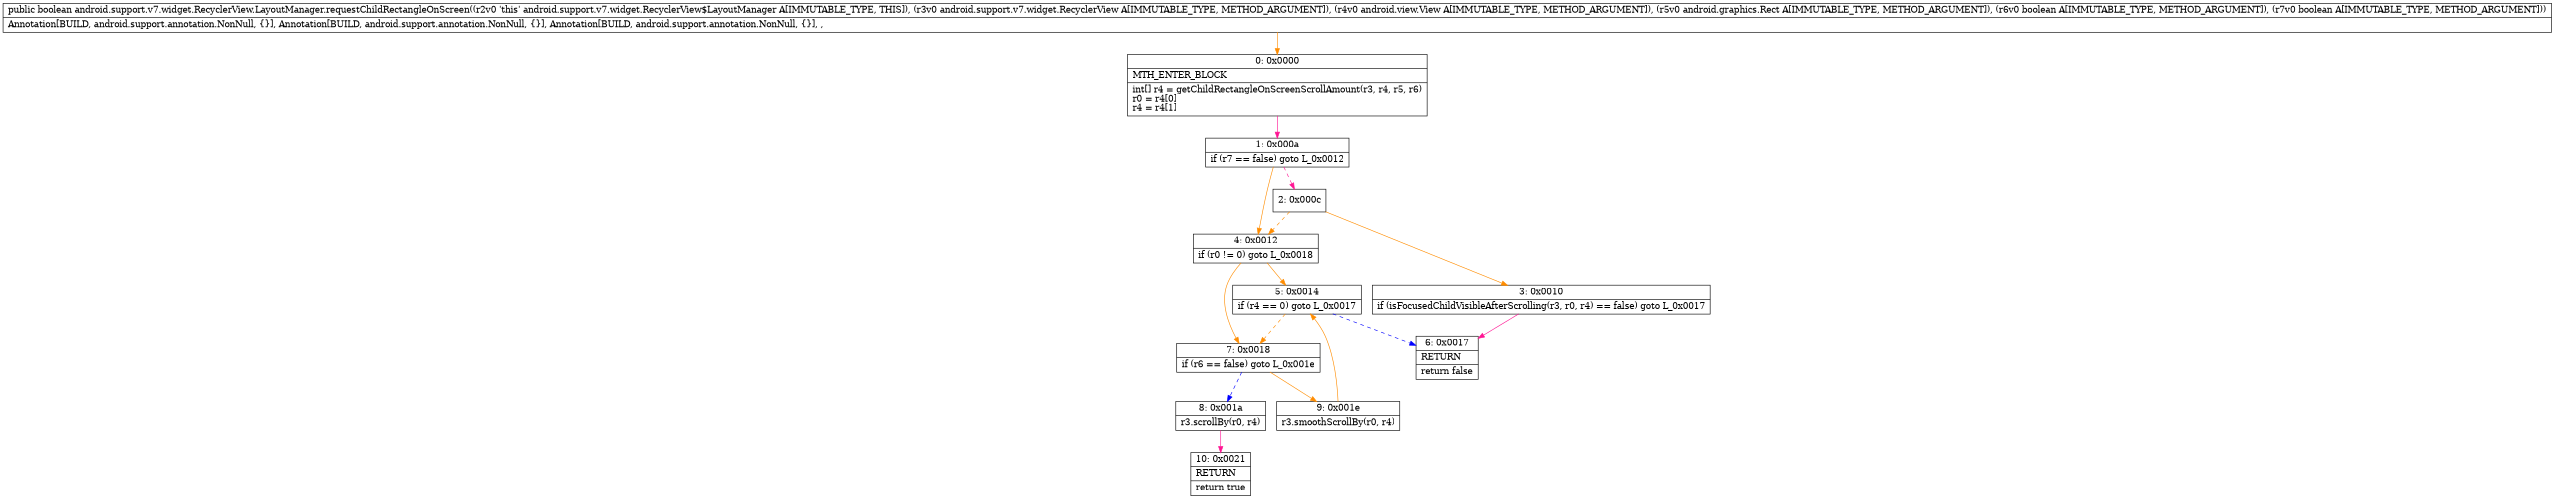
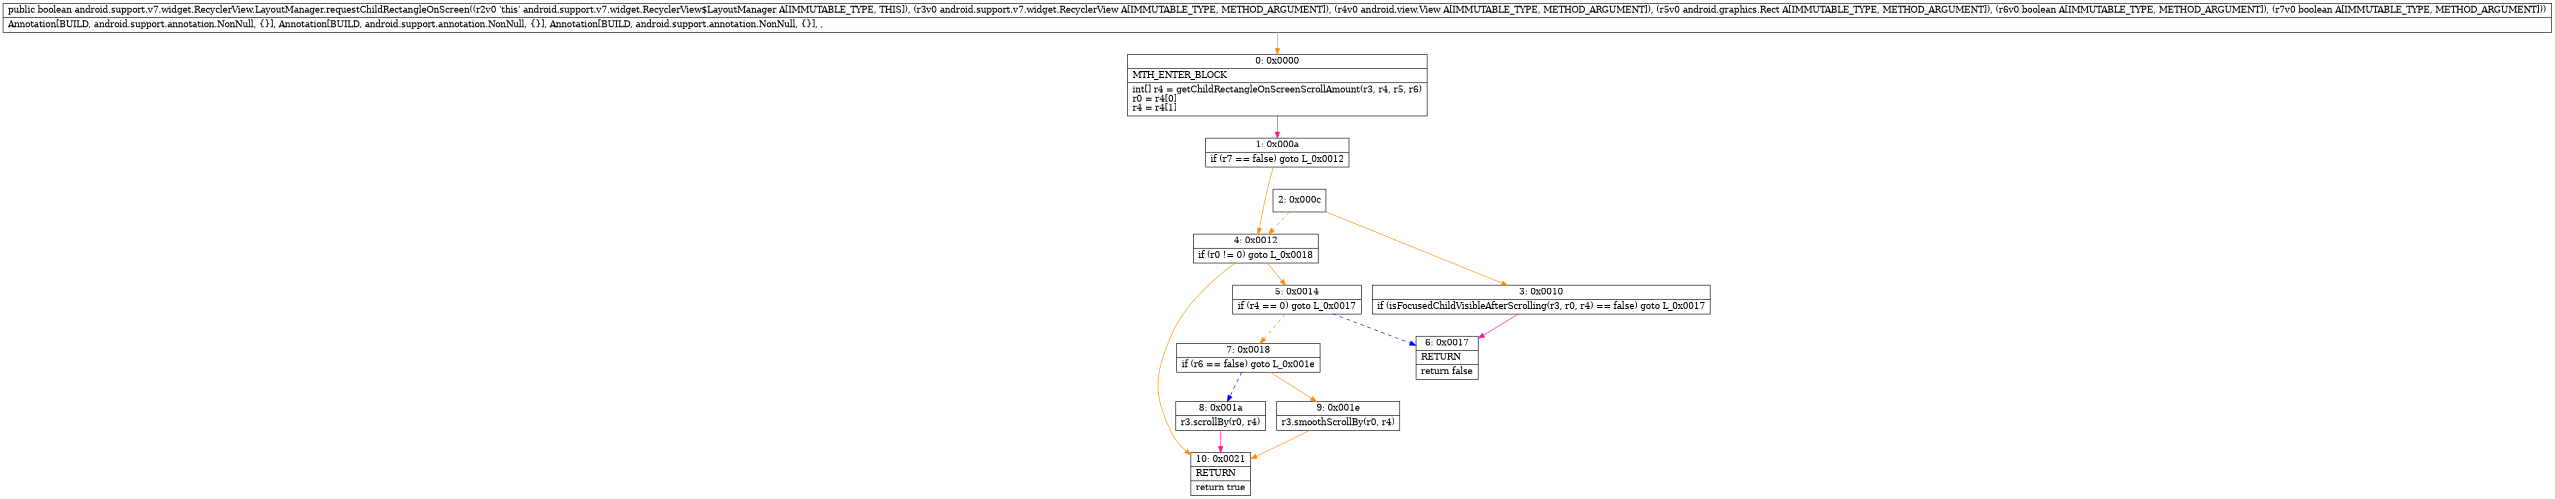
edge "1: 0x000a" -> "2: 0x000c": removed
edge "4: 0x0012" -> "7: 0x0018": now "4: 0x0012" -> "10: 0x0021"
edge "9: 0x001e" -> "5: 0x0014": now "9: 0x001e" -> "10: 0x0021"
